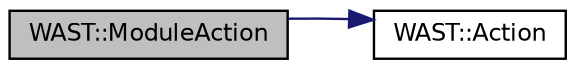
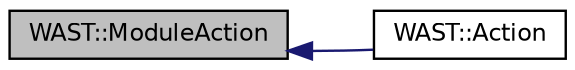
edge "WAST::ModuleAction" -> "WAST::Action": reversed
